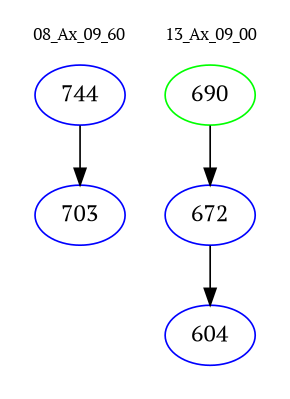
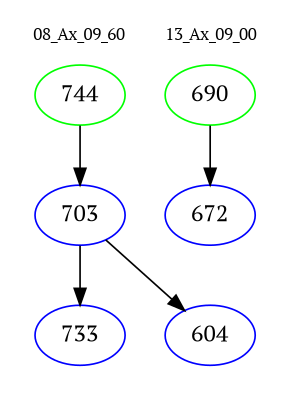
node "744": color blue -> green
edge "672" -> "604": now "703" -> "604"
node "733": added
